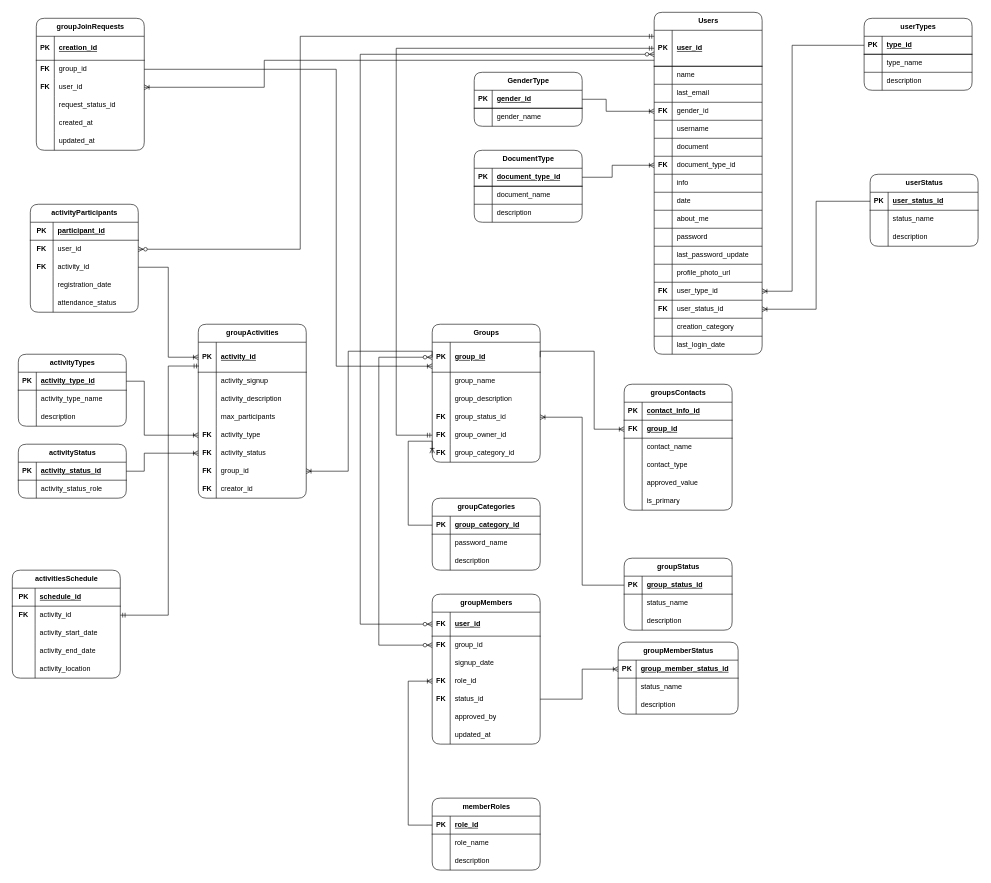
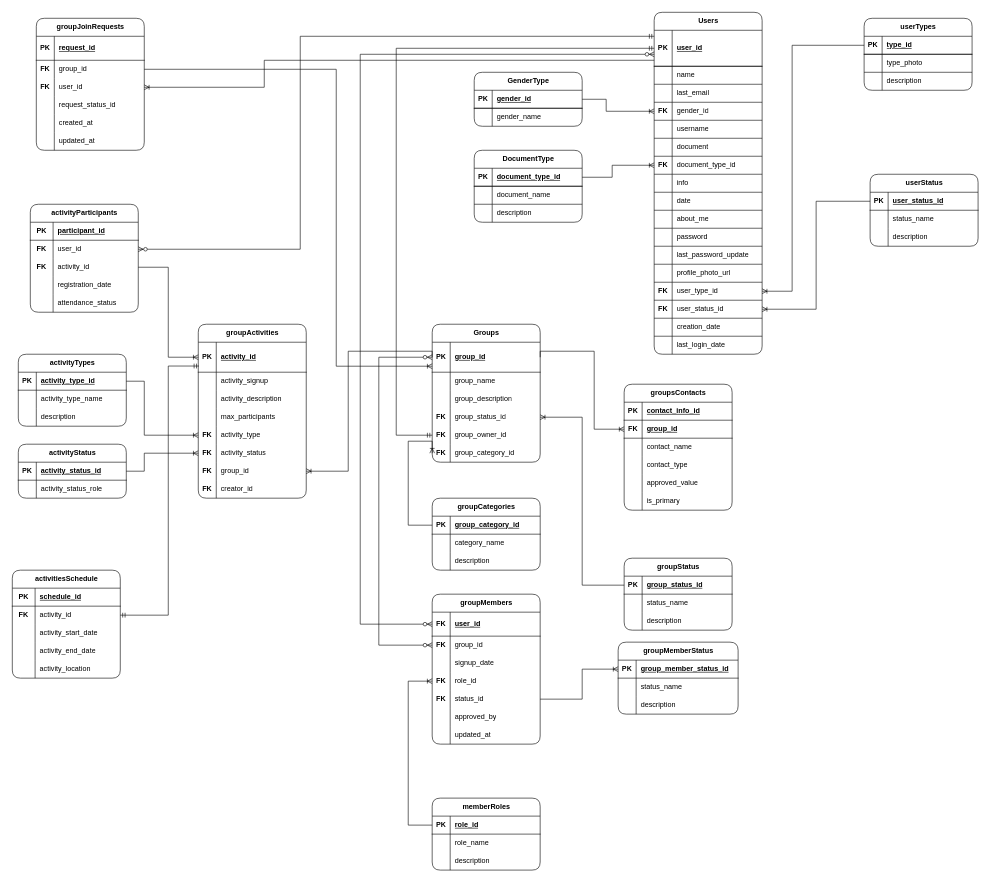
node "creation_id": label "creation_id" -> "request_id"
node "type_name": label "type_name" -> "type_photo"
node "creation_category": label "creation_category" -> "creation_date"
node "password_name": label "password_name" -> "category_name"
